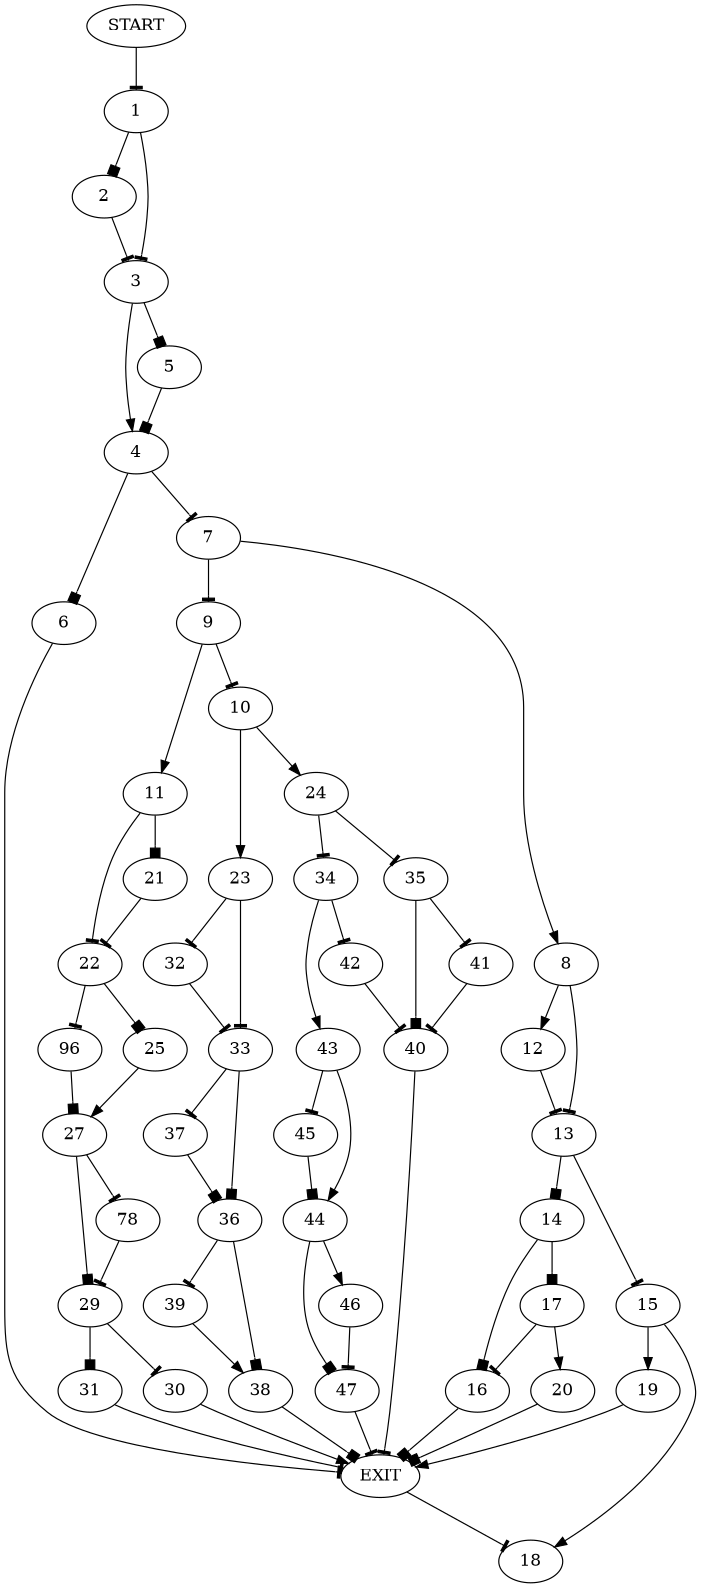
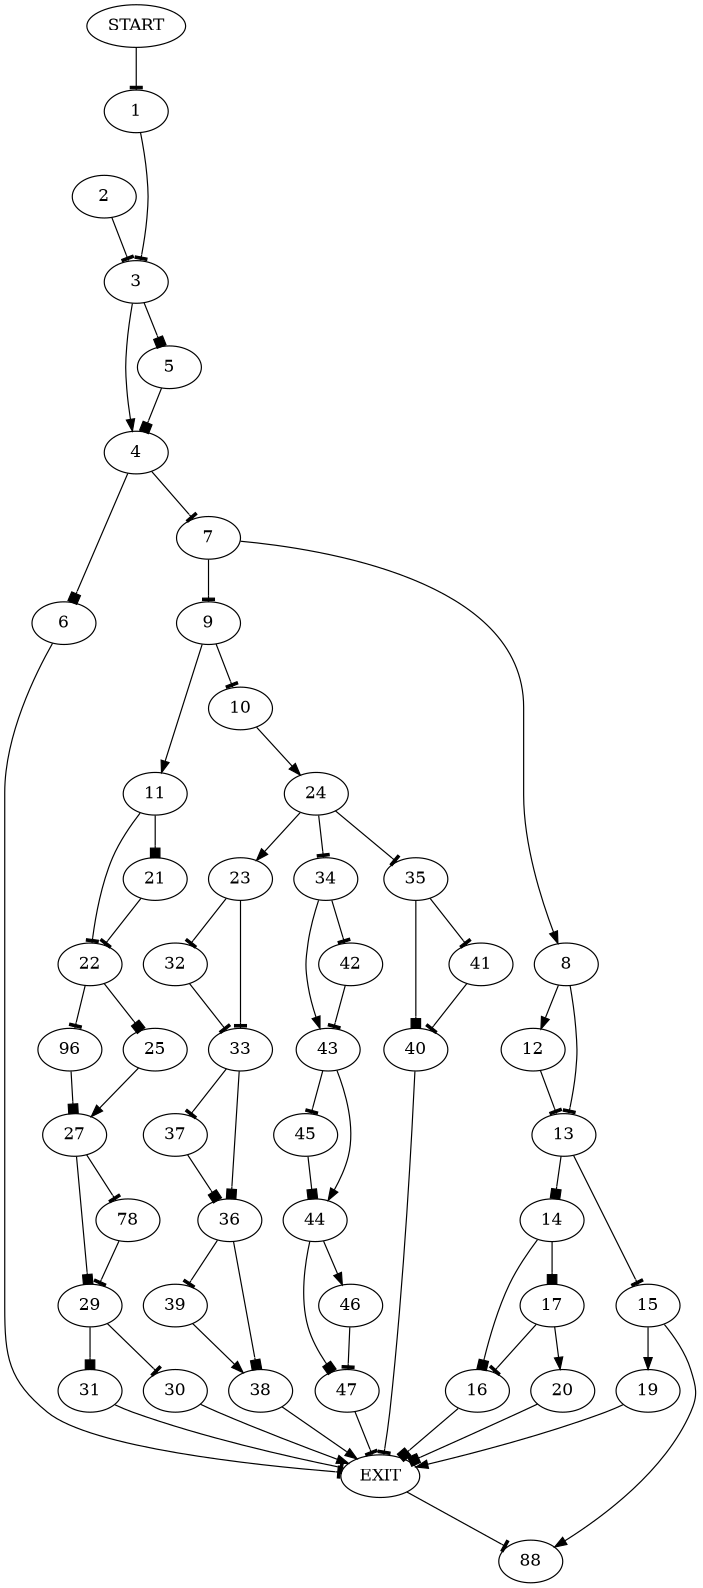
edge "1" -> "2": removed
edge "10" -> "23": now "24" -> "23"
edge "42" -> "40": now "42" -> "43"
edge "38" -> "EXIT": arrowhead box -> normal
node "18": label "18" -> "88"
